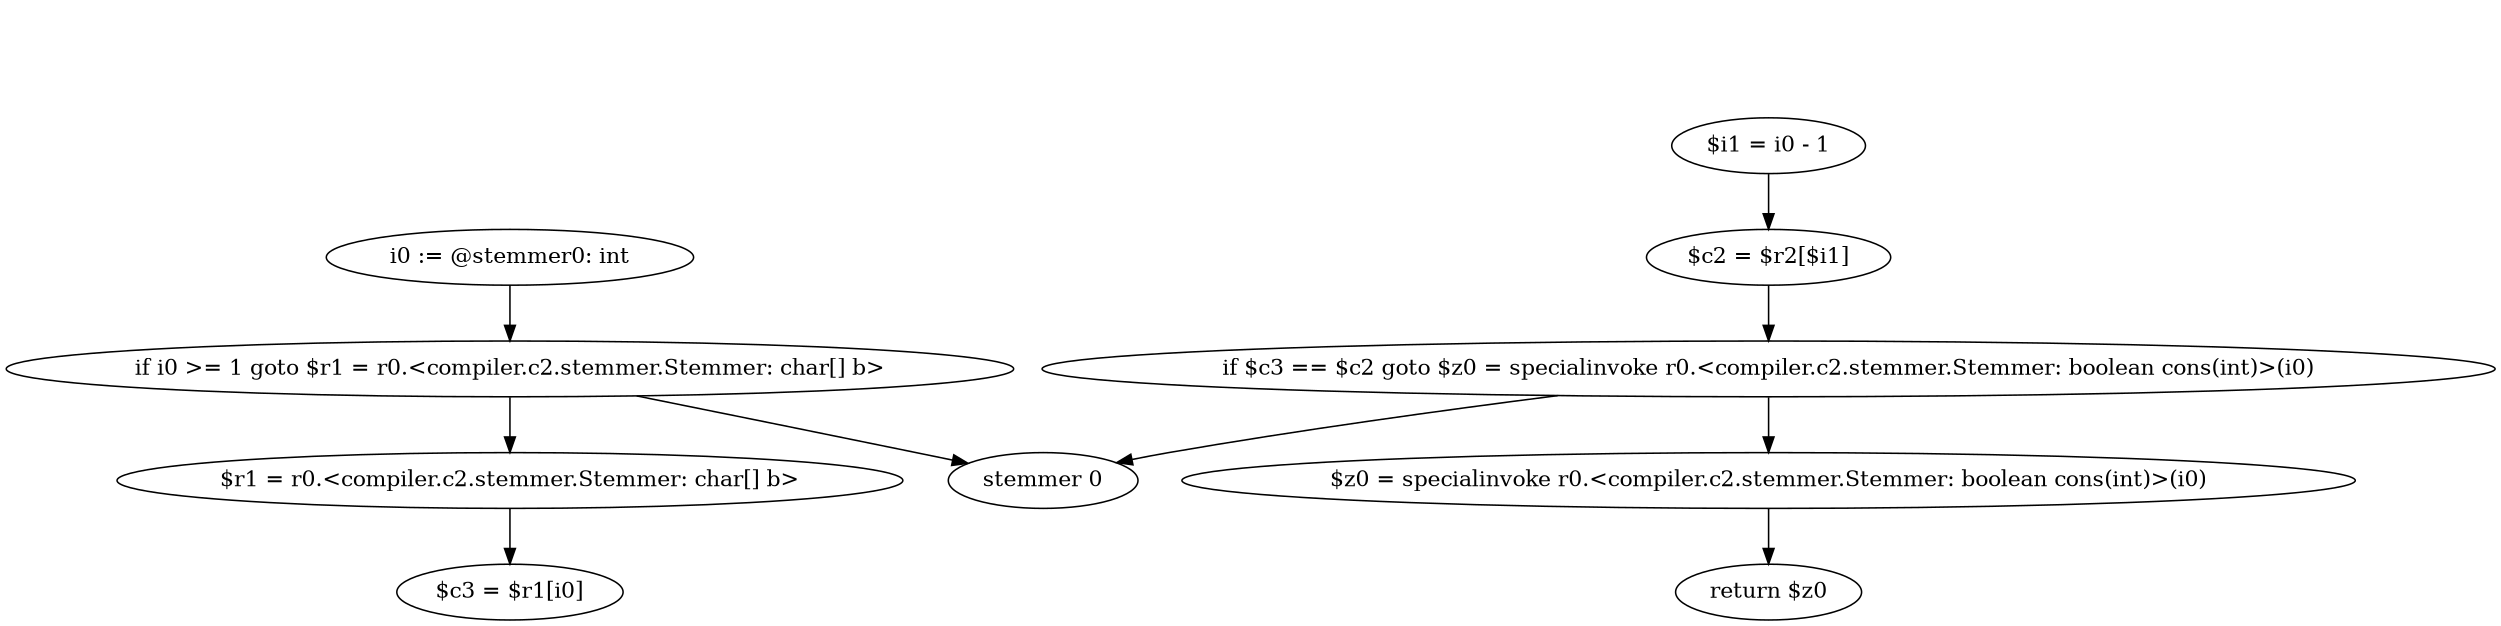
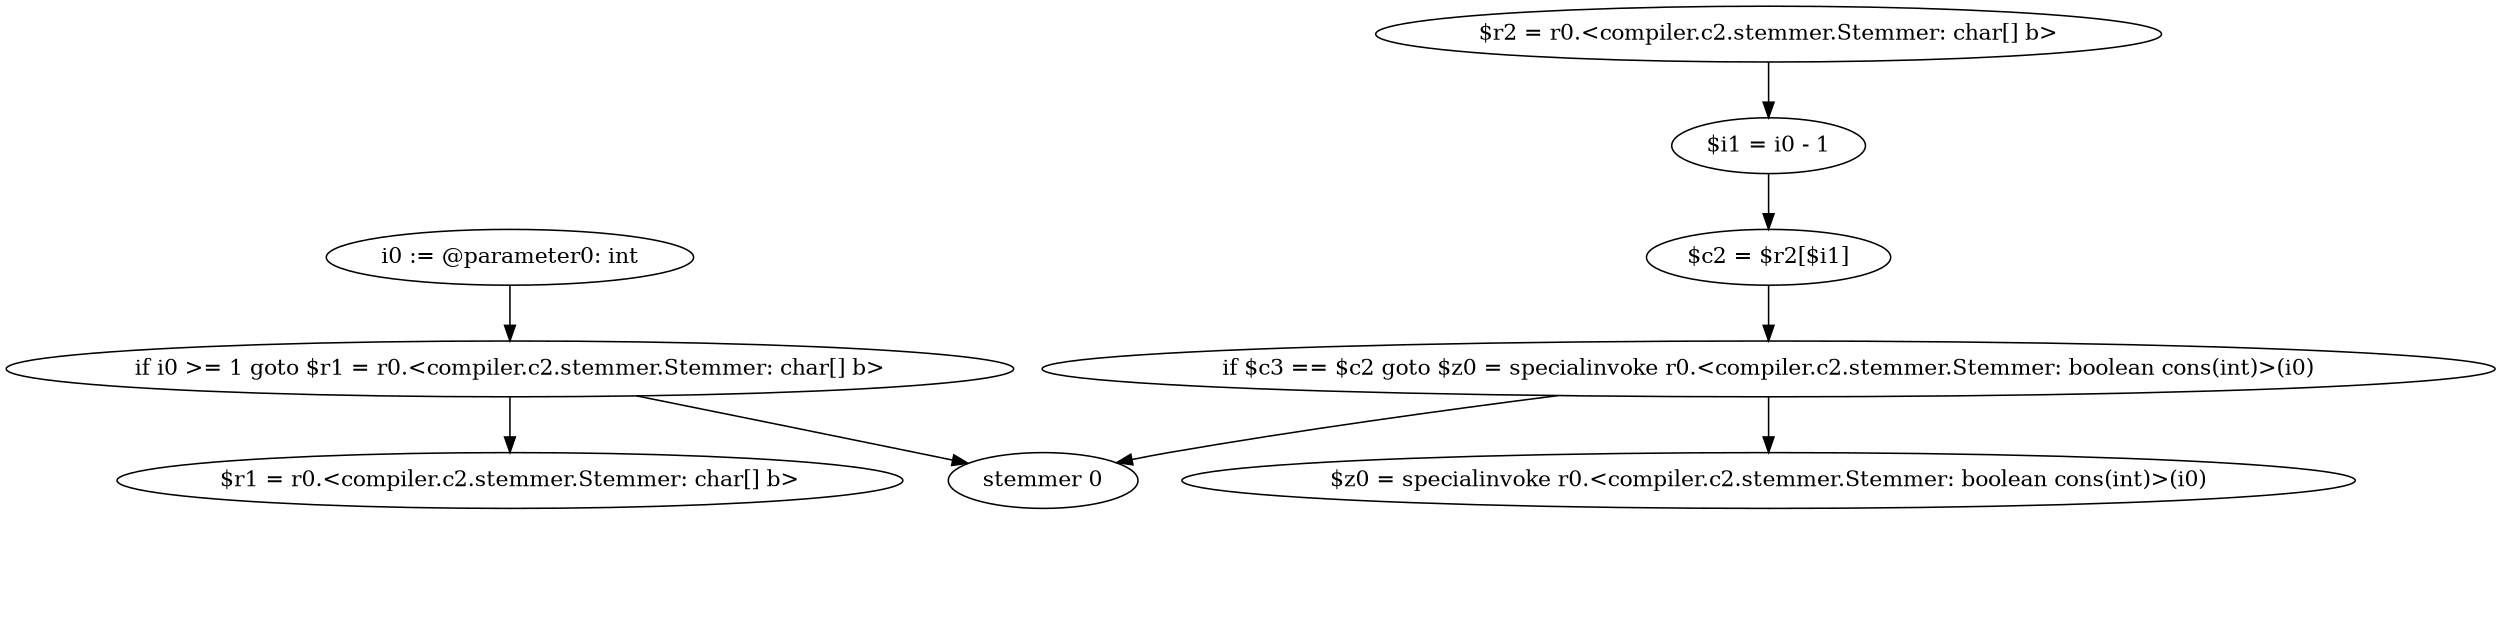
node "$r2 = r0.<compiler.c2.stemmer.Stemmer: char[] b>": added
node "i0 := @stemmer0: int": label "i0 := @stemmer0: int" -> "i0 := @parameter0: int"
node "$c3 = $r1[i0]": removed
node "return $z0": removed
